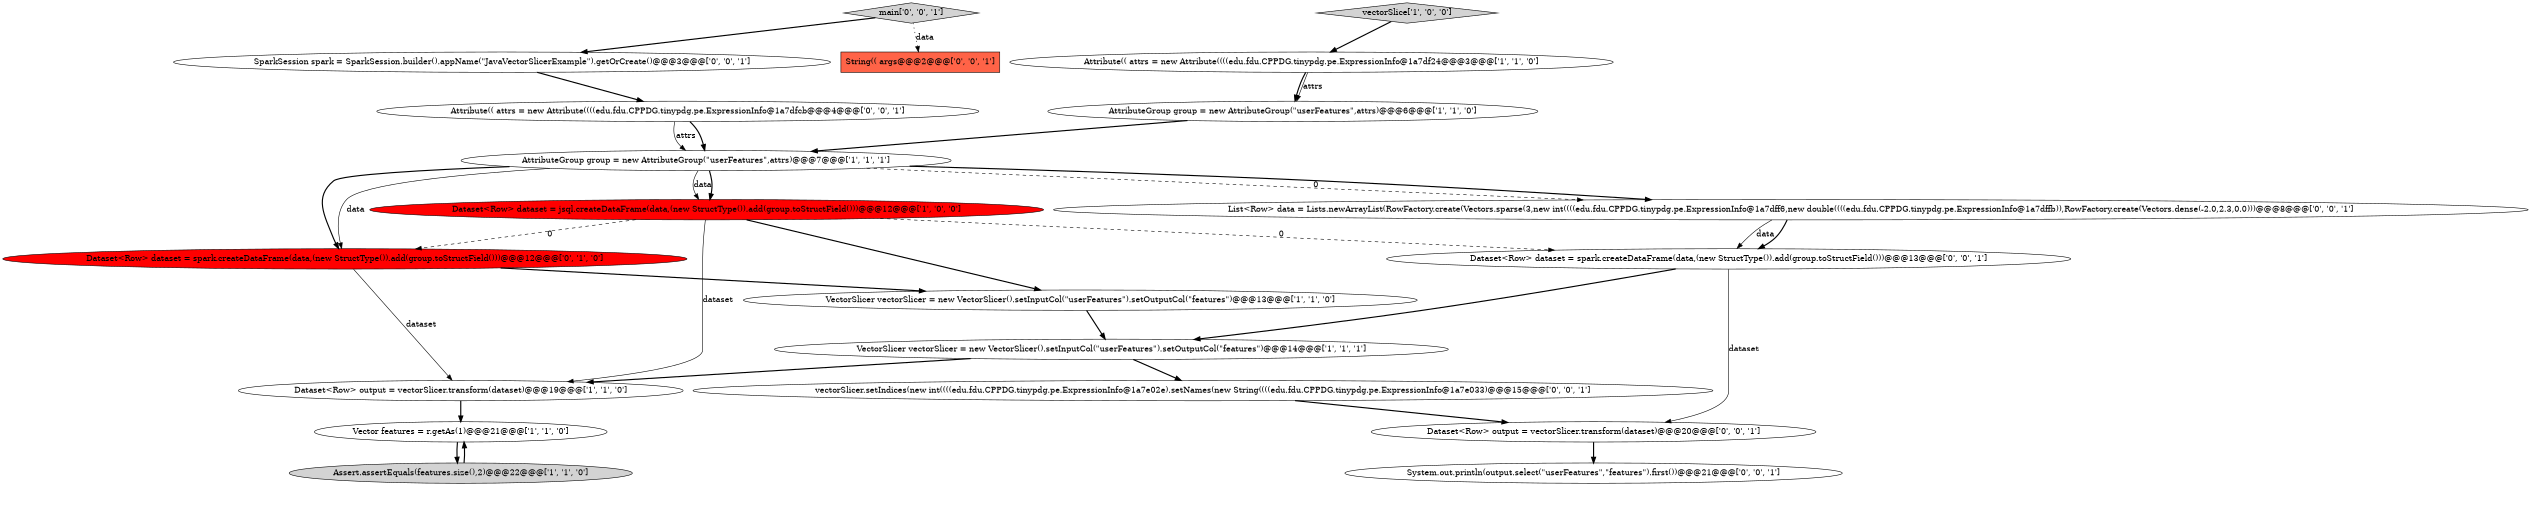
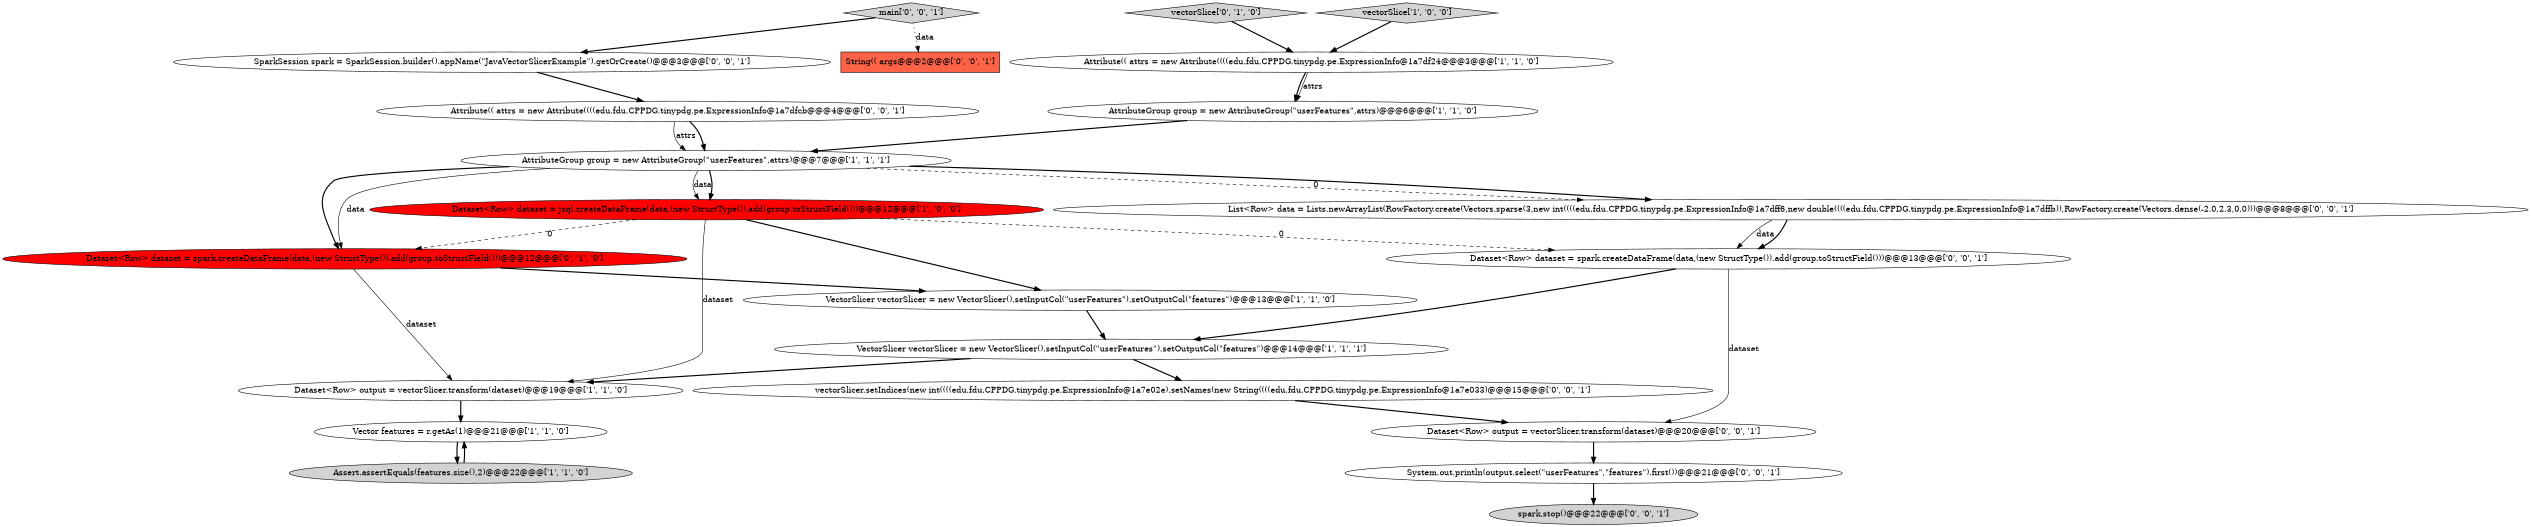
node "vectorSlice['0', '1', '0']": added
node "spark.stop()@@@22@@@['0', '0', '1']": added
